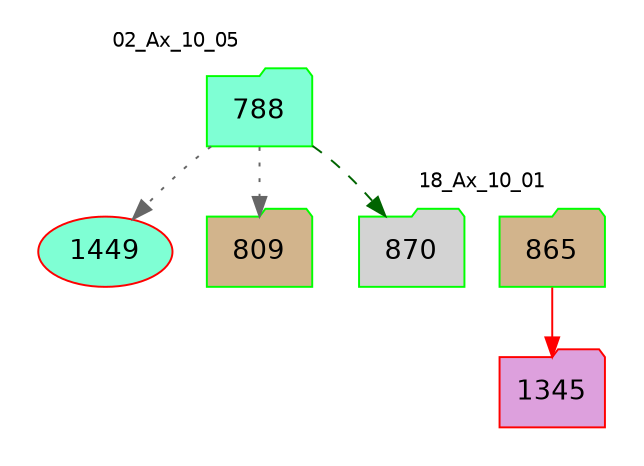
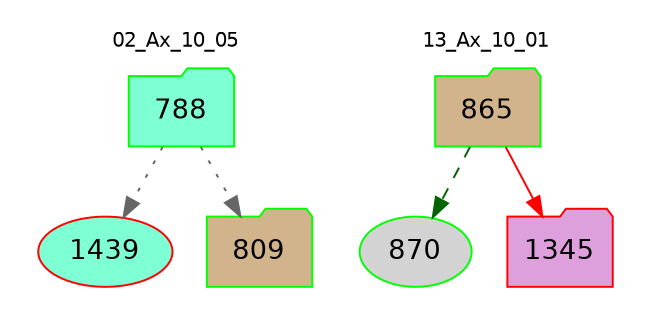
cluster "18_Ax_10_01": label "18_Ax_10_01" -> "13_Ax_10_01"
edge "788" -> "870": now "865" -> "870"
node "1449": label "1449" -> "1439"
node "870": shape folder -> ellipse
